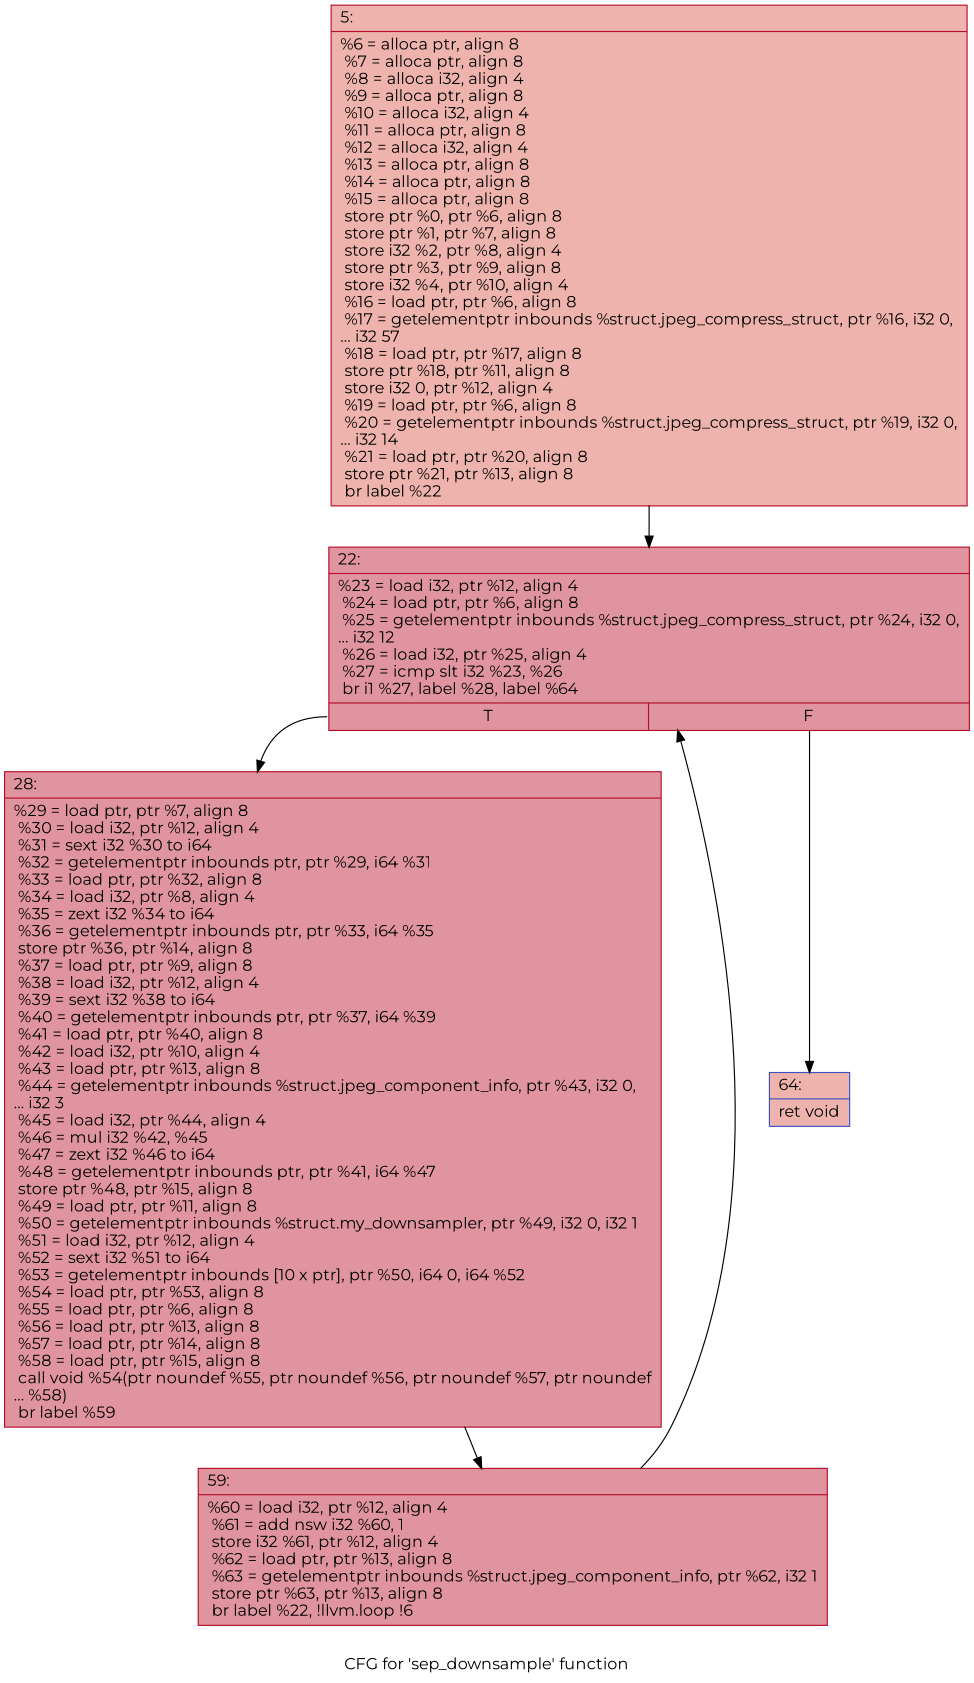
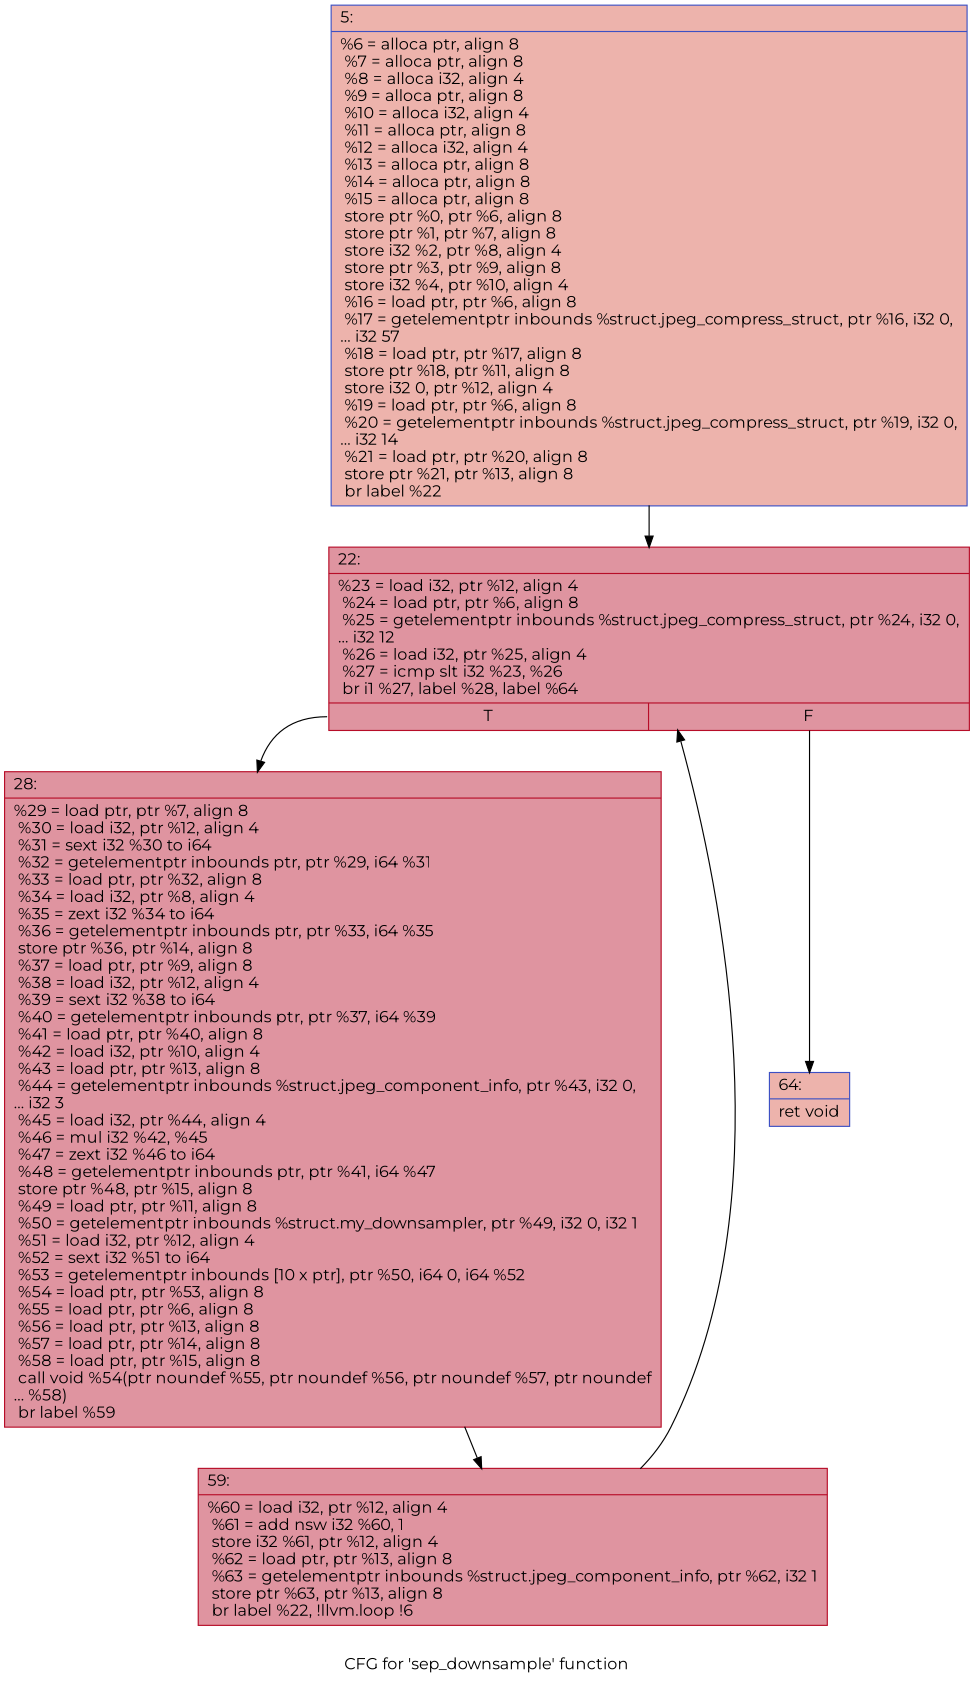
node "5:": color #b70d28ff -> #3d50c3ff
